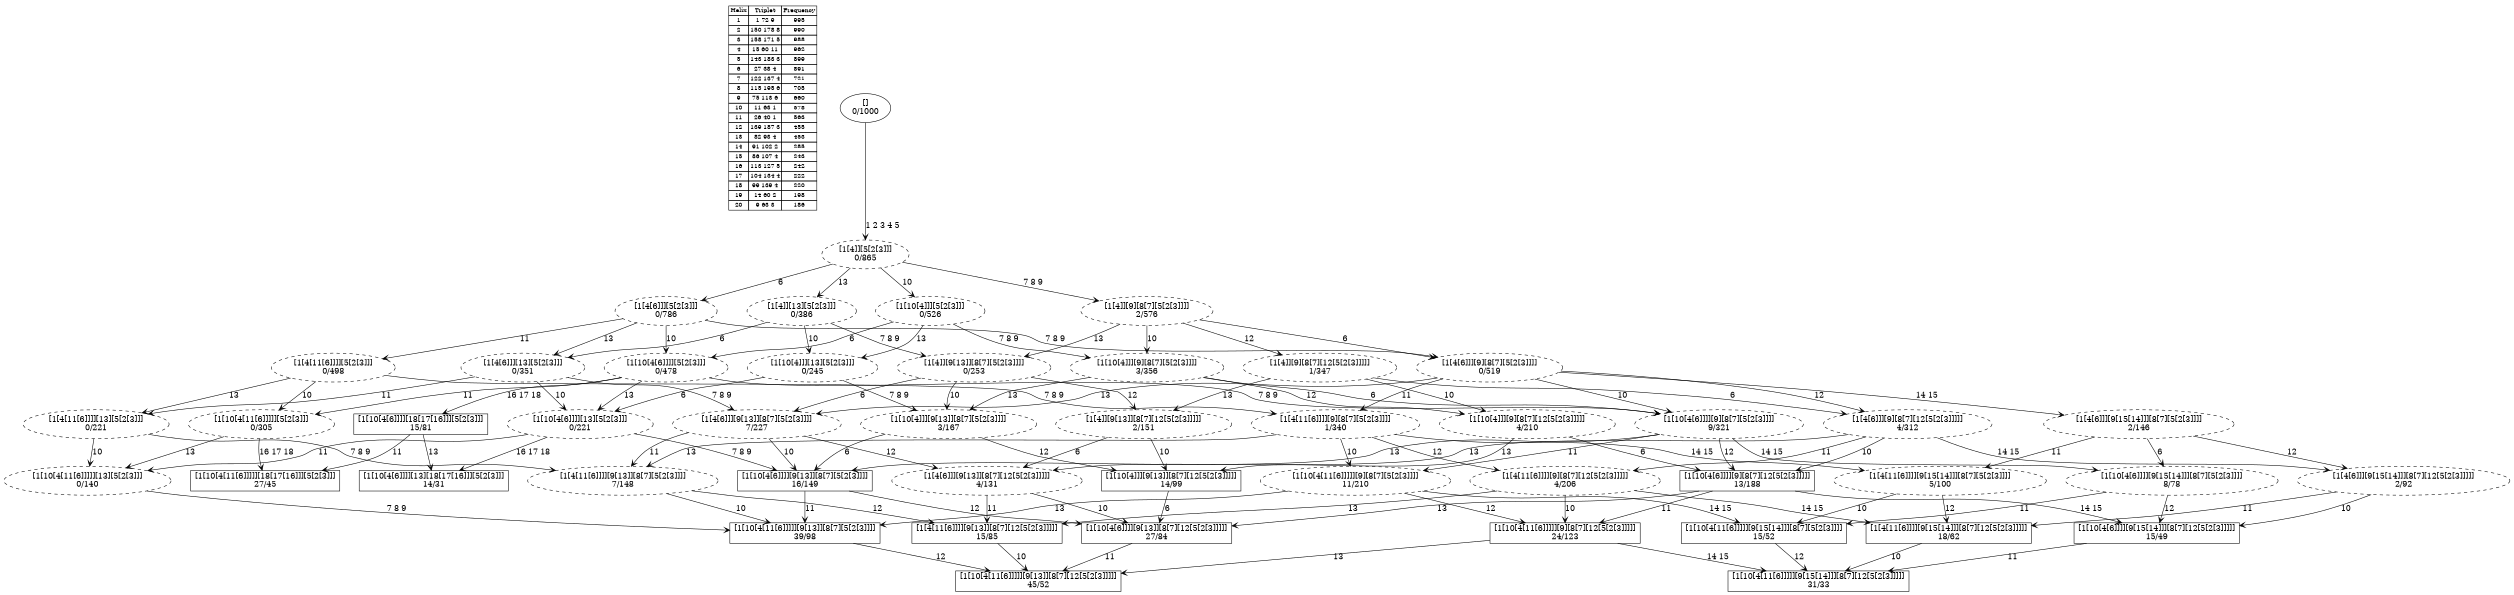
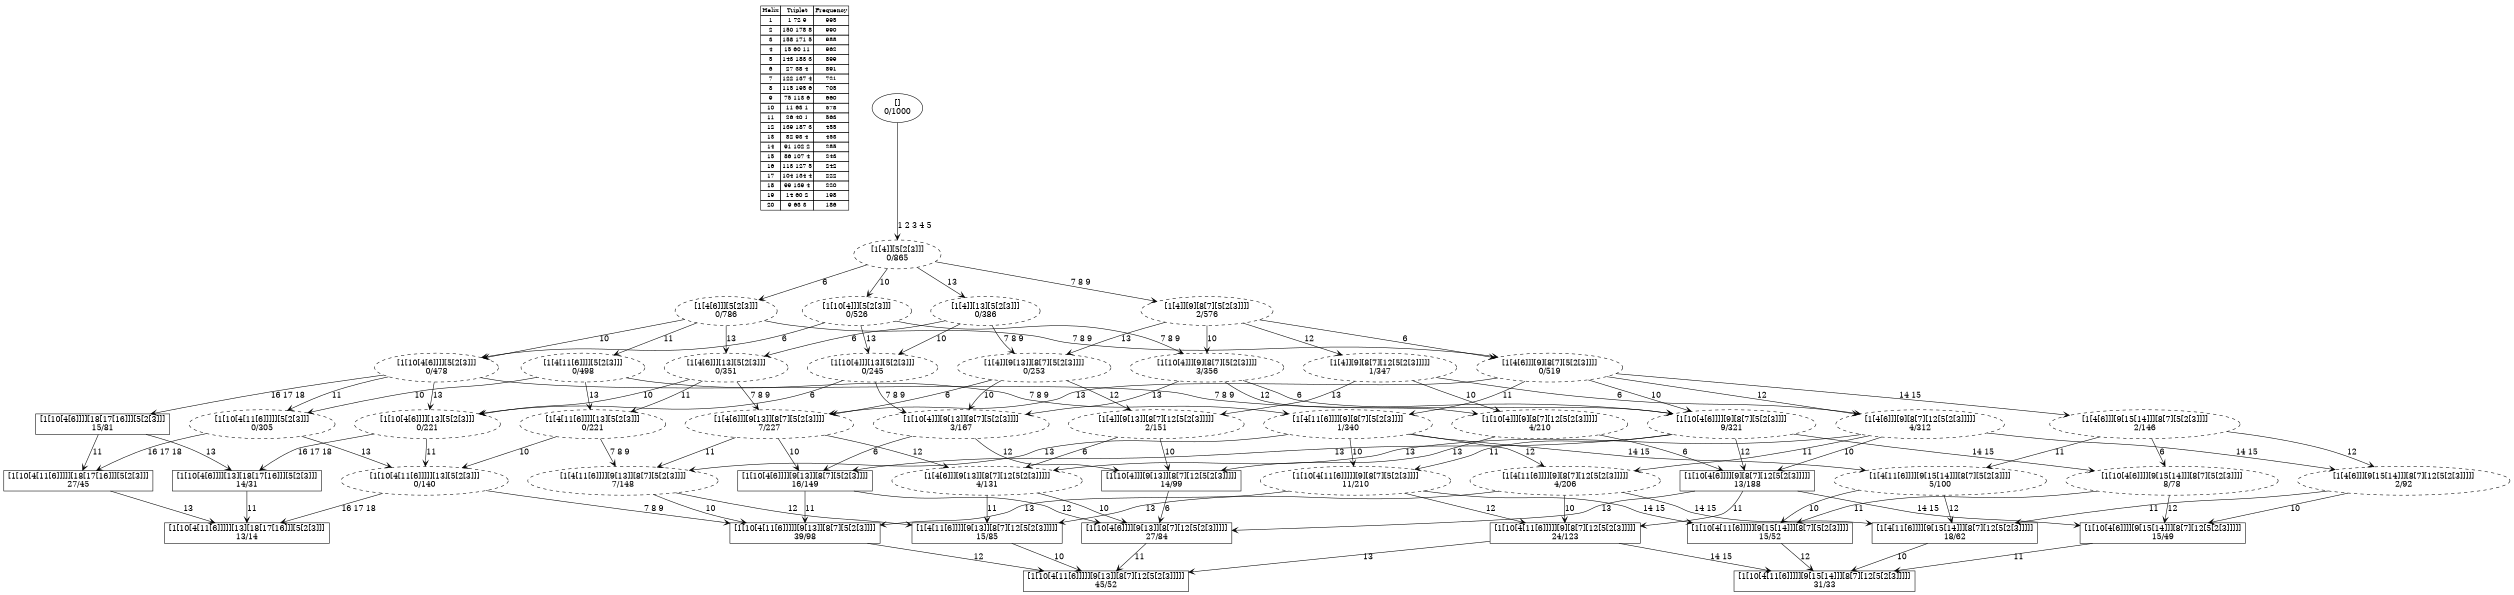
edge "[1[10[4[6]]]][13][5[2[3]]] 0/221" -> "[1[10[4[6]]]][9[13]][8[7][5[2[3]]]] 16/149": removed, label "7 8 9"
node "[1[10[4[11[6]]]]][13][18[17[16]]][5[2[3]]] 13/14": added
